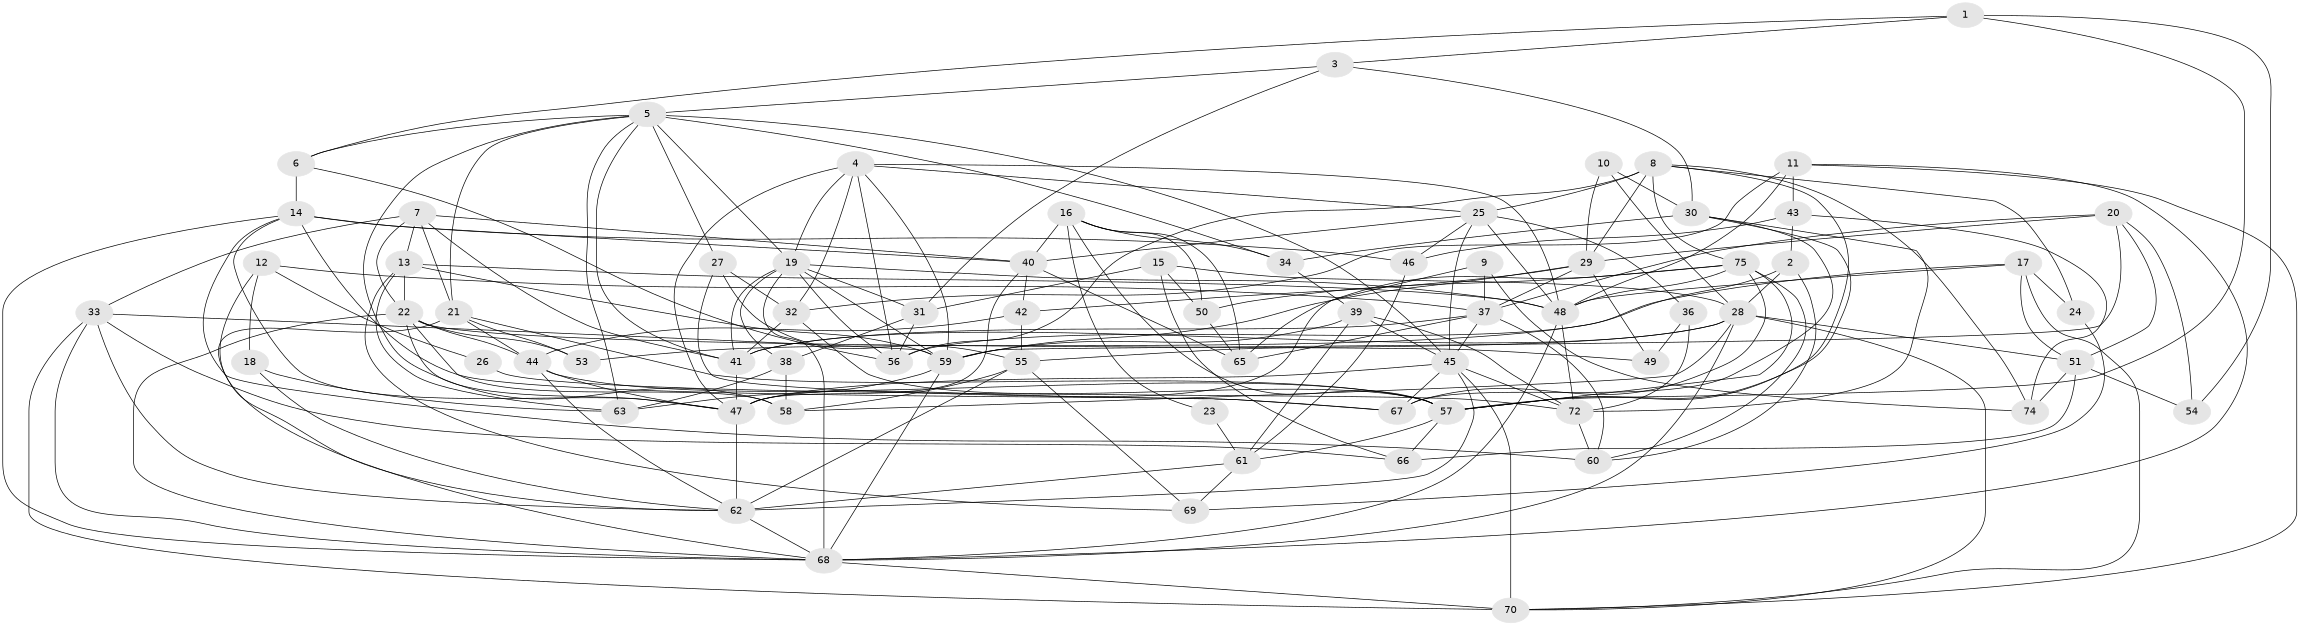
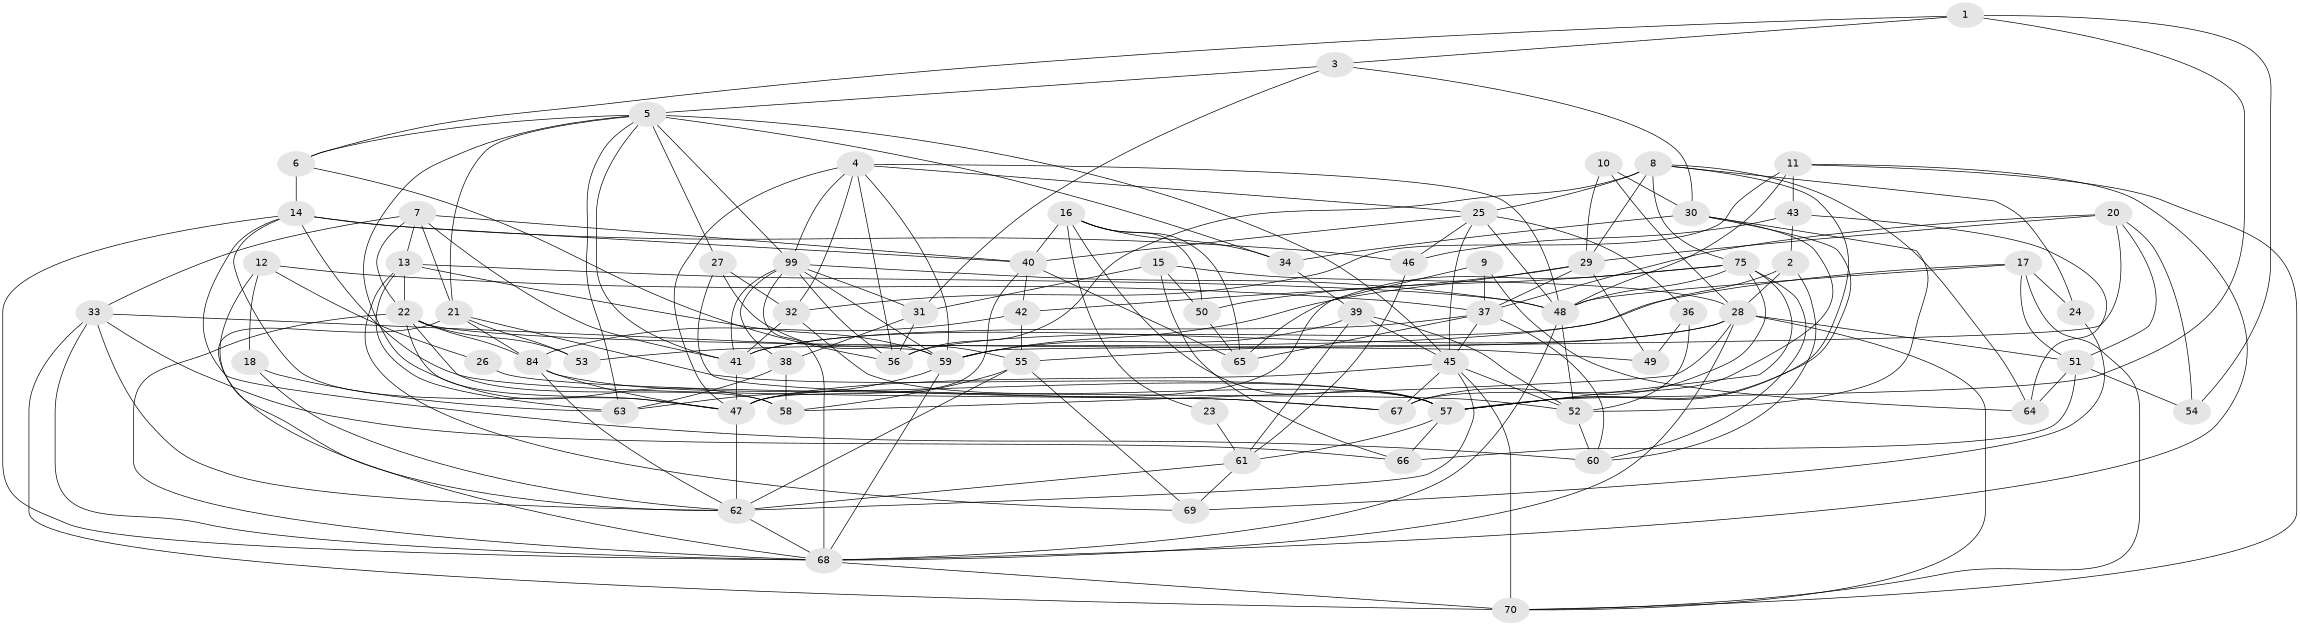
node "19": label "19" -> "99"
node "44": label "44" -> "84"
node "72": label "72" -> "52"
node "74": label "74" -> "64"
